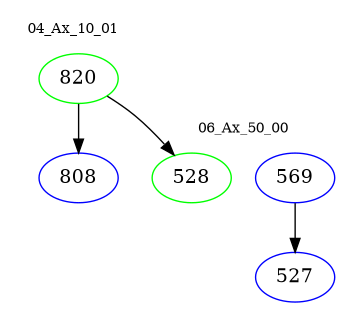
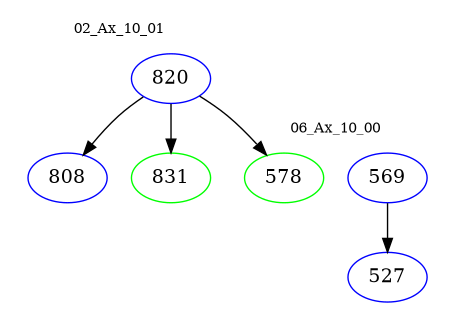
cluster "04_Ax_10_01": label "04_Ax_10_01" -> "02_Ax_10_01"
node "820": color green -> blue
cluster "06_Ax_50_00": label "06_Ax_50_00" -> "06_Ax_10_00"
node "831": added
node "528": label "528" -> "578"
